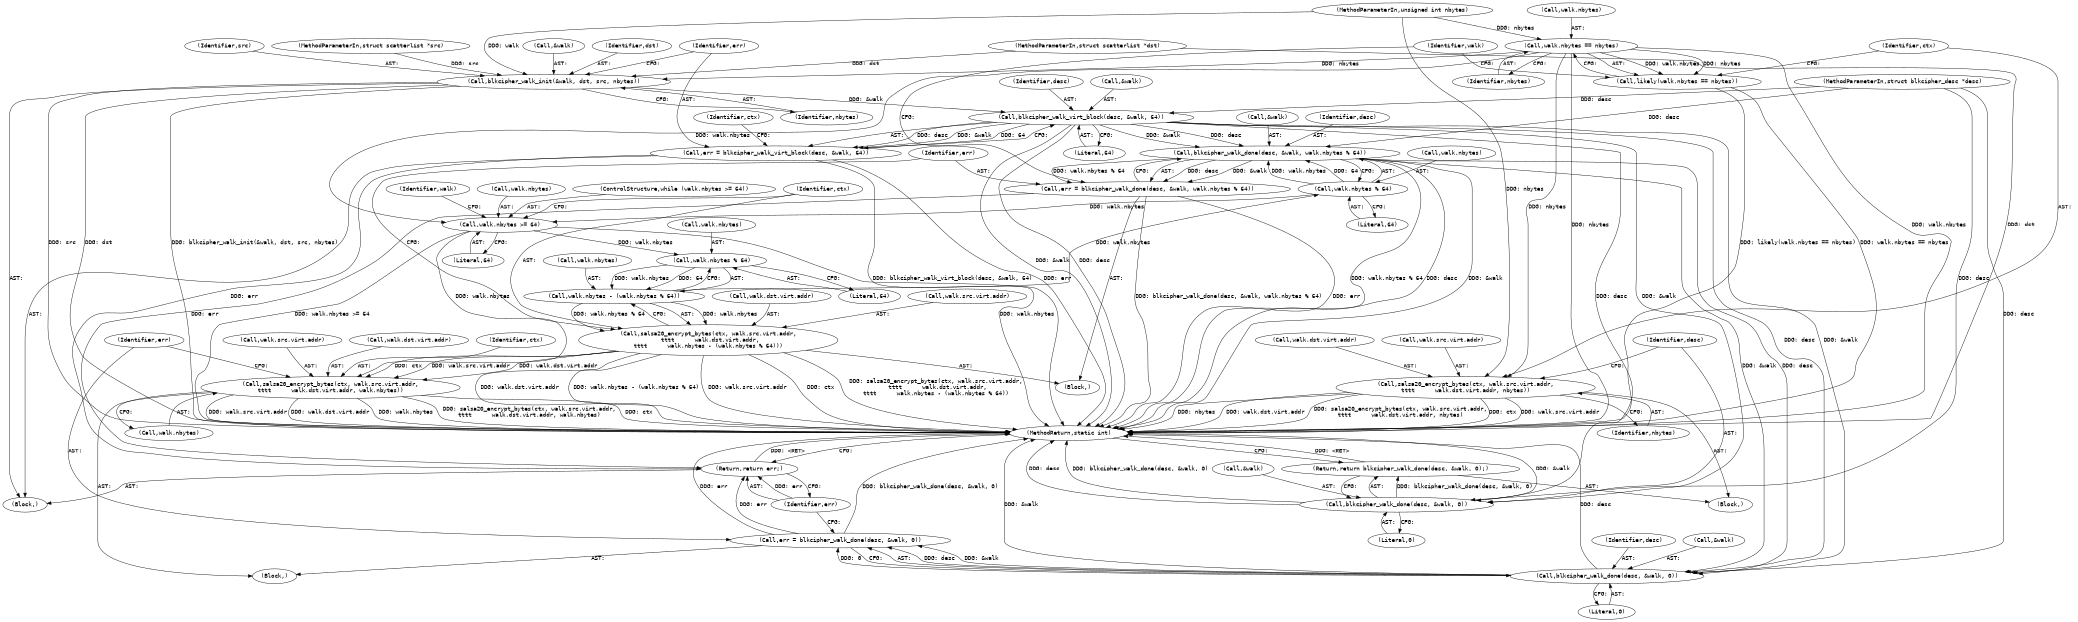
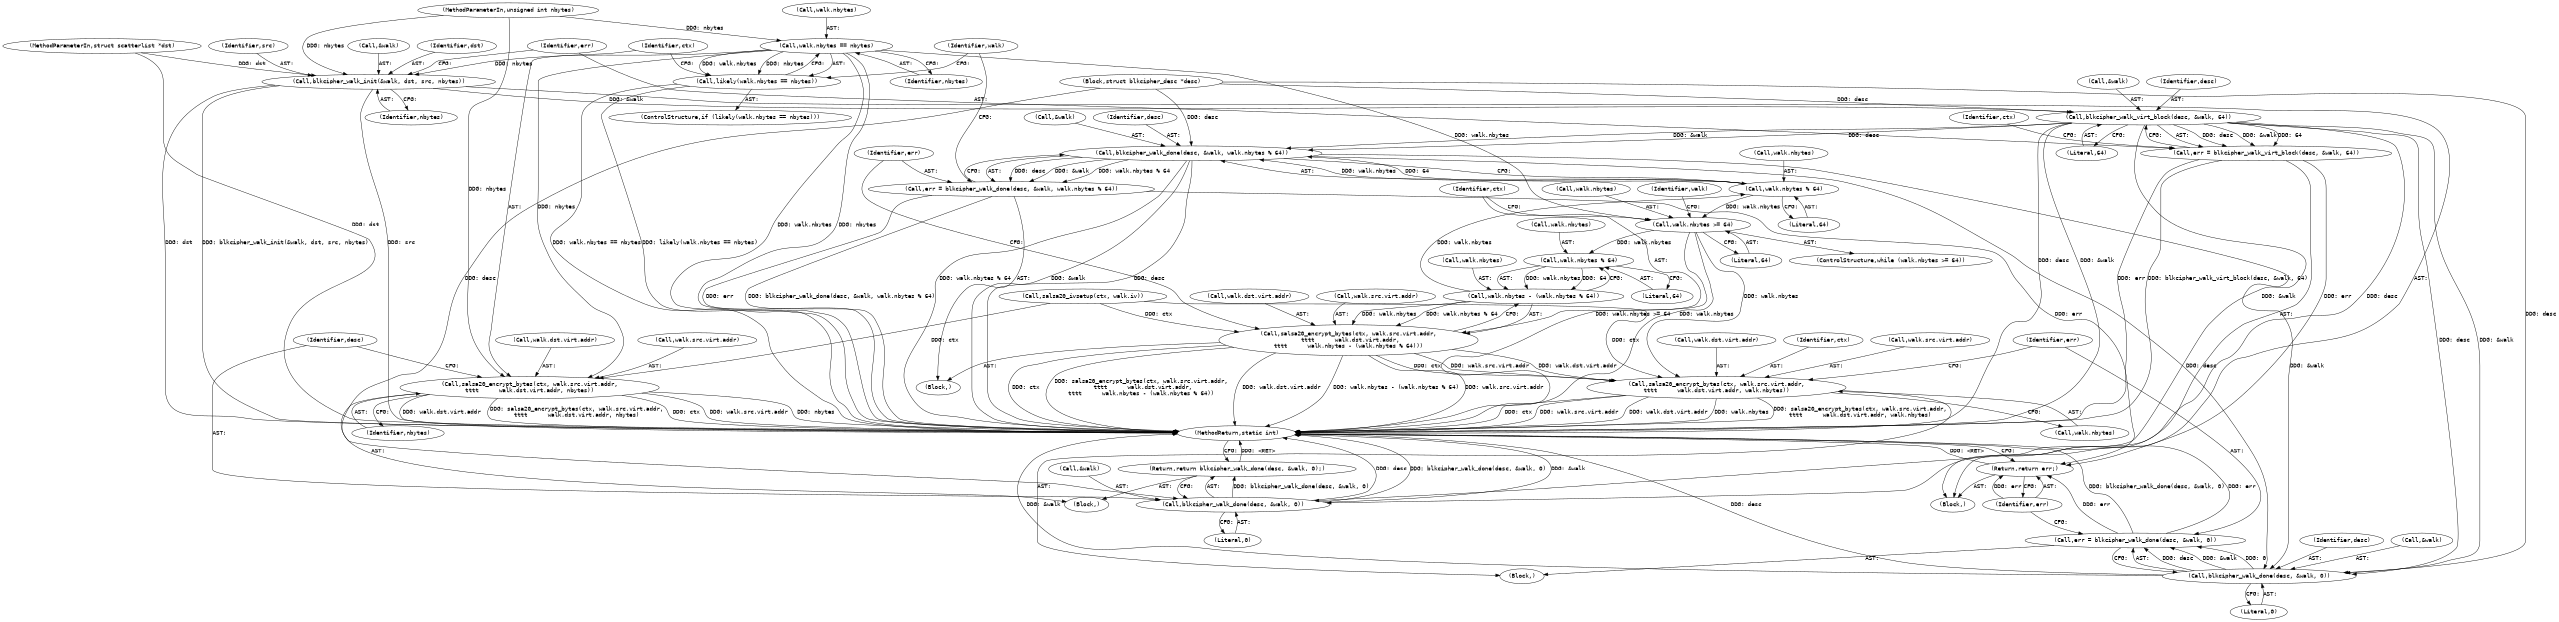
node "(MethodParameterIn,struct scatterlist *src)": removed
edge "(MethodParameterIn,unsigned int nbytes)" -> "(Call,blkcipher_walk_init(&walk, dst, src, nbytes))": label "DDG: walk" -> "DDG: nbytes"
node "(MethodParameterIn,struct blkcipher_desc *desc)": label "(MethodParameterIn,struct blkcipher_desc *desc)" -> "(Block,struct blkcipher_desc *desc)"
node "(ControlStructure,if (likely(walk.nbytes == nbytes)))": added
edge "(ControlStructure,while (walk.nbytes >= 64))" -> "(Call,walk.nbytes >= 64)": reversed
node "(Call,salsa20_ivsetup(ctx, walk.iv))": added
